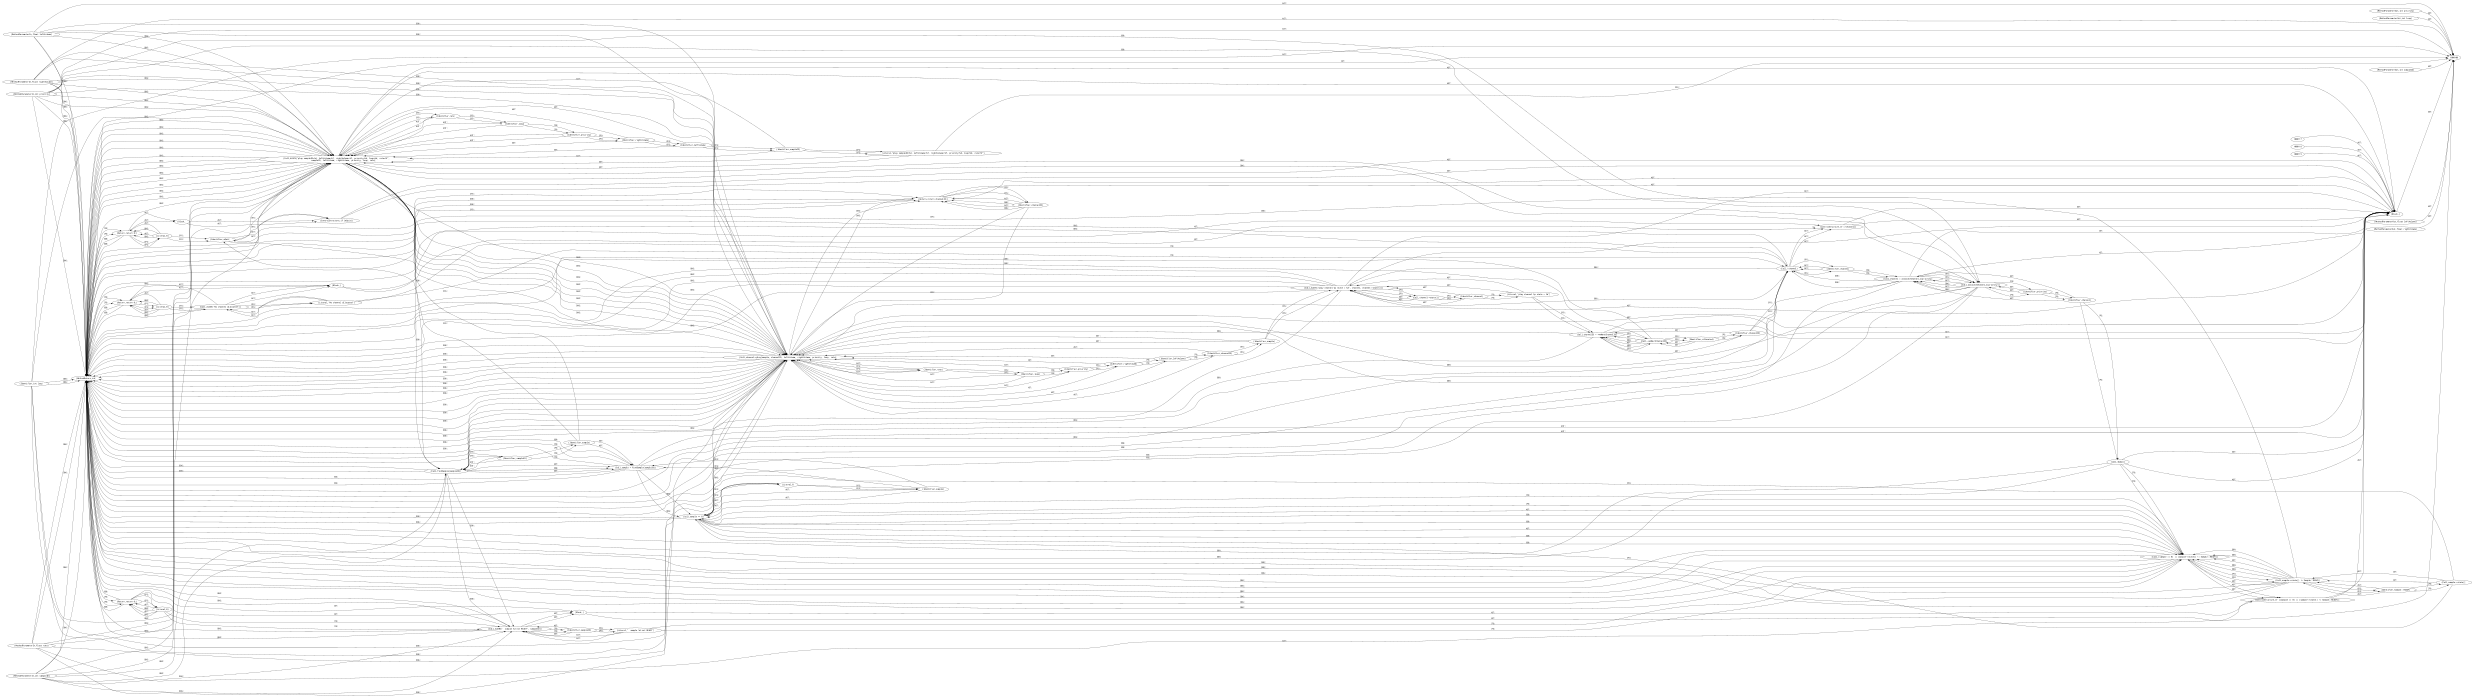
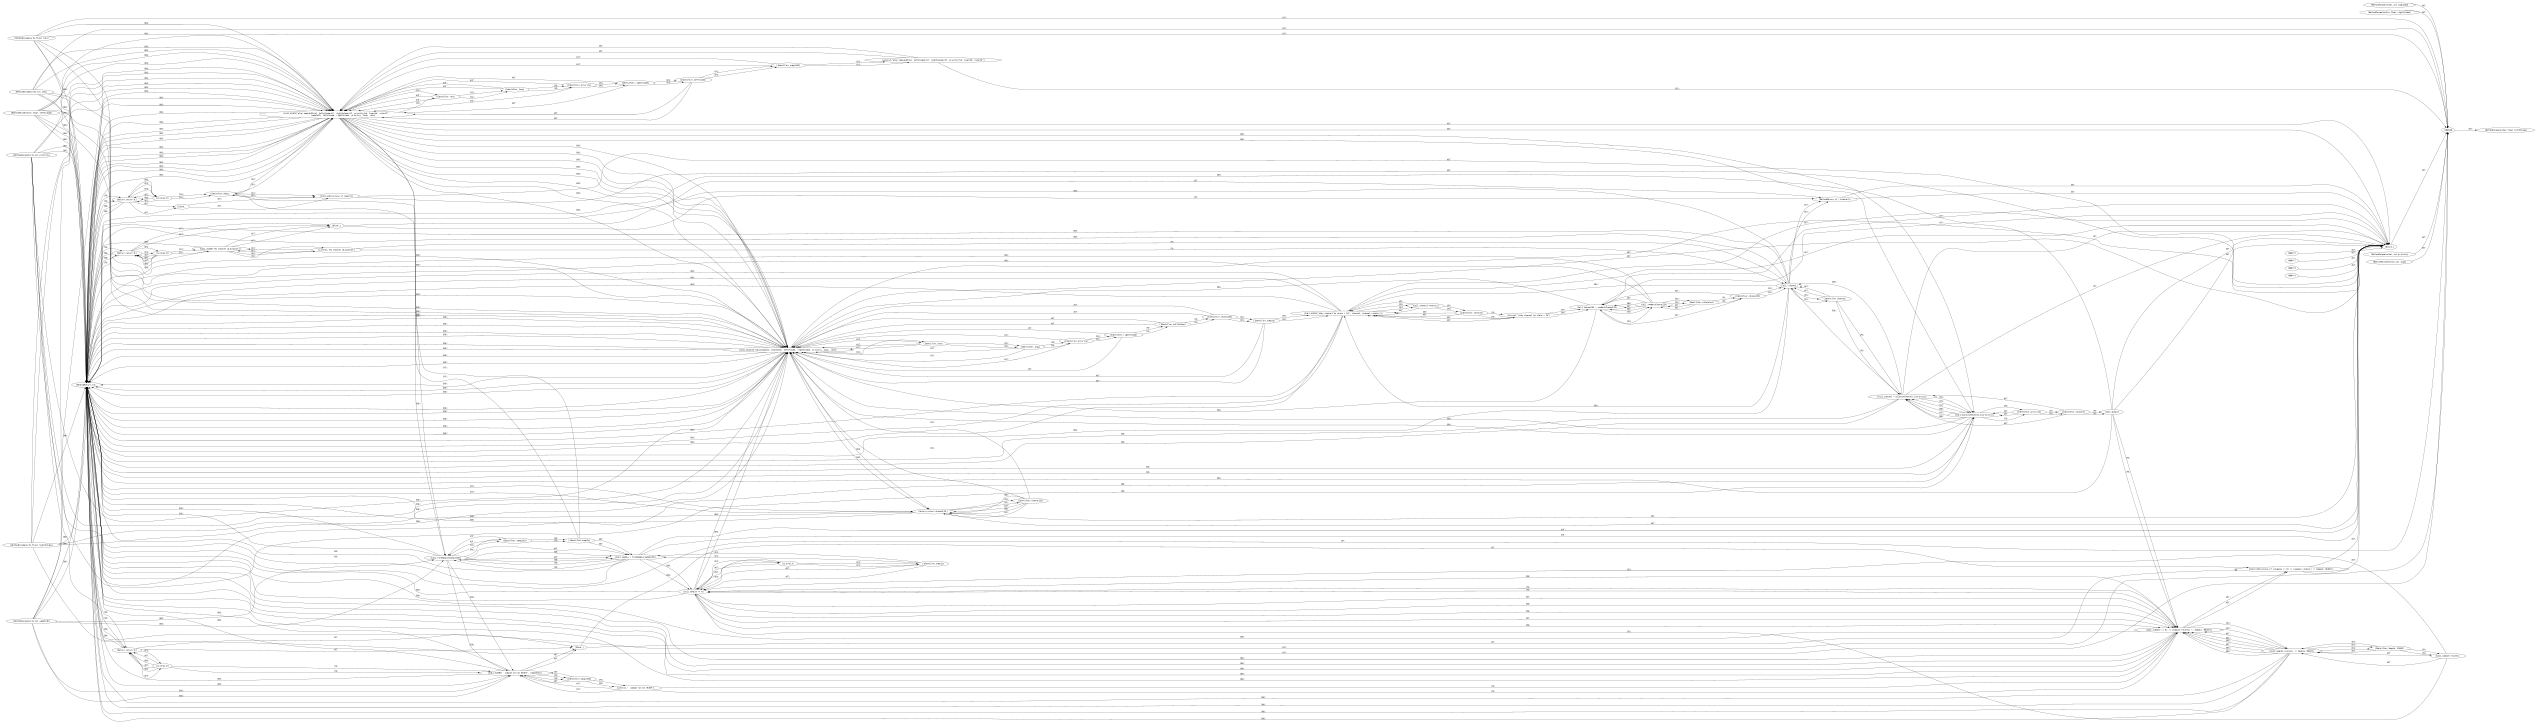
edge "(MethodParameterOut,float leftVolume)" -> "1000100": reversed
node "(ControlStructure,if (!channel))": label "(ControlStructure,if (!channel))" -> "(MethodReturn,if (!channel))"
node "1000116": added
node "(Identifier,int loop)": label "(Identifier,int loop)" -> "(MethodParameterIn,int loop)"
